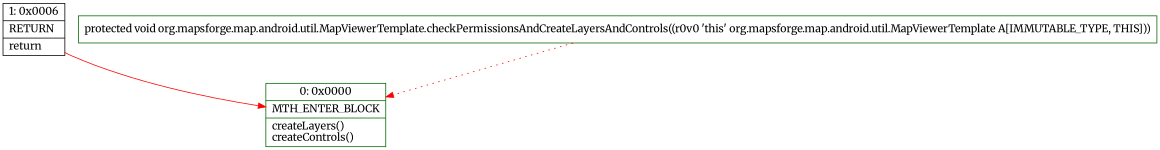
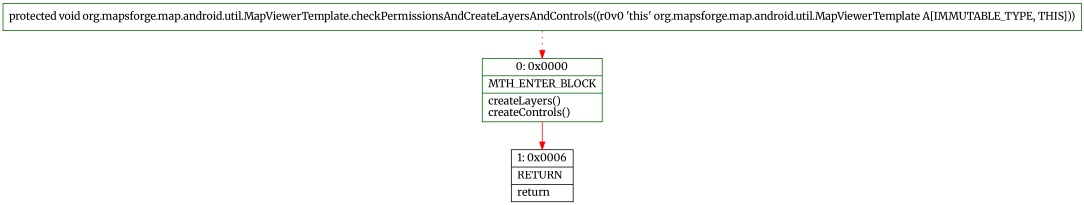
edge "1: 0x0006" -> "0: 0x0000": reversed
